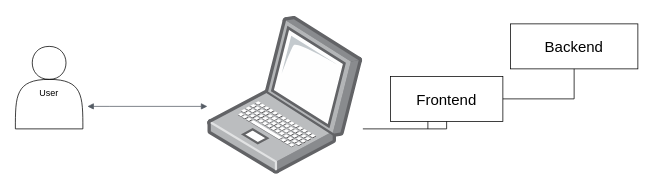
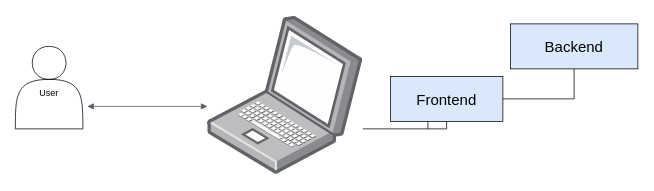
node "Backend": fillcolor #ffffff -> #dae8fc
node "Frontend": fillcolor #ffffff -> #dae8fc
